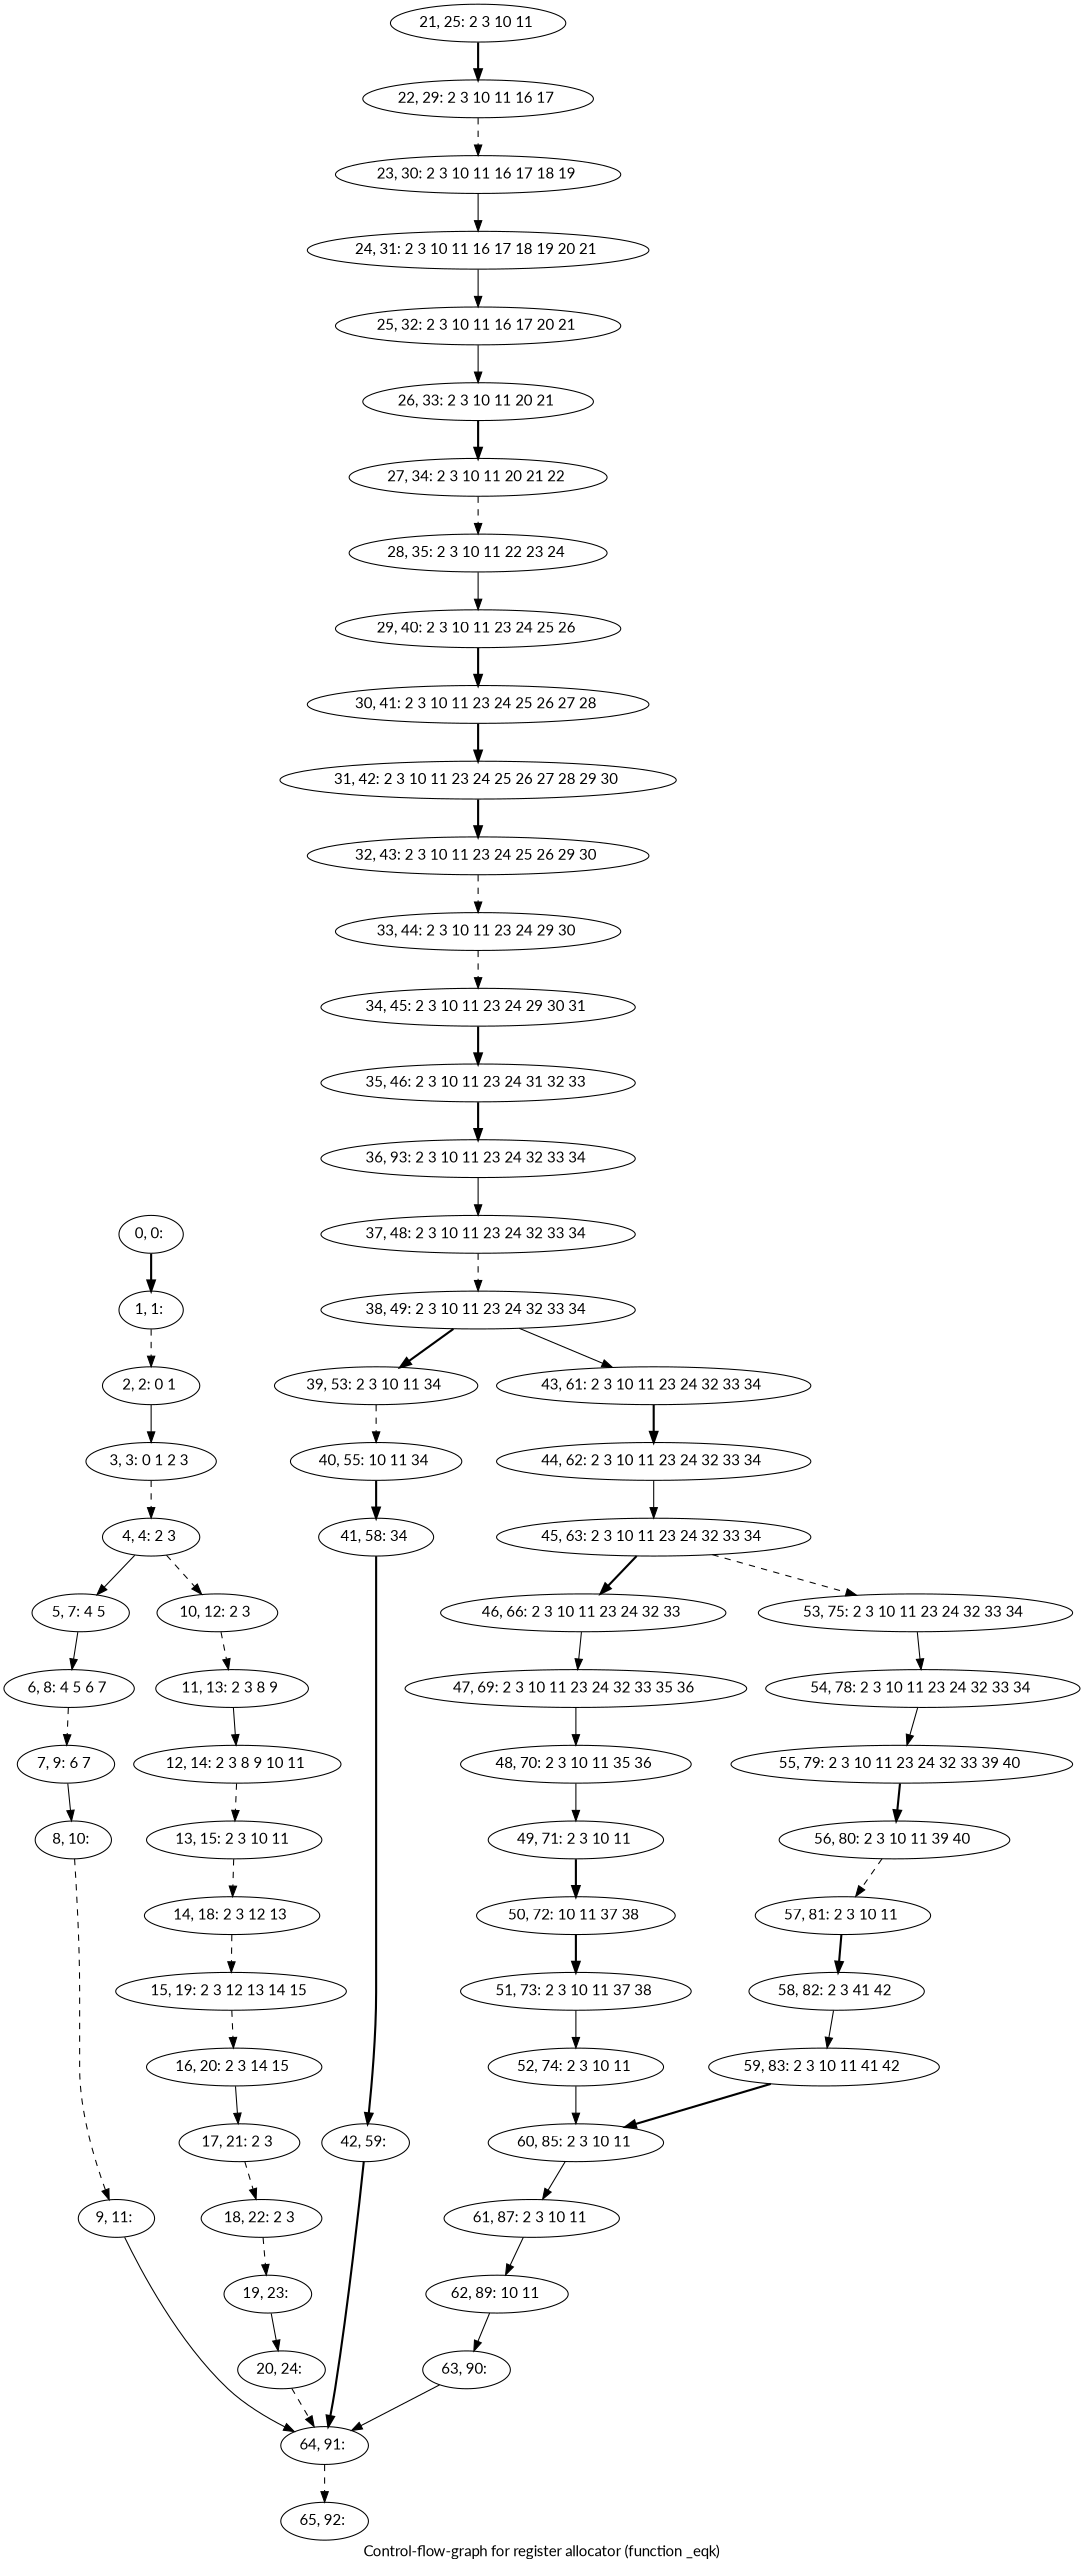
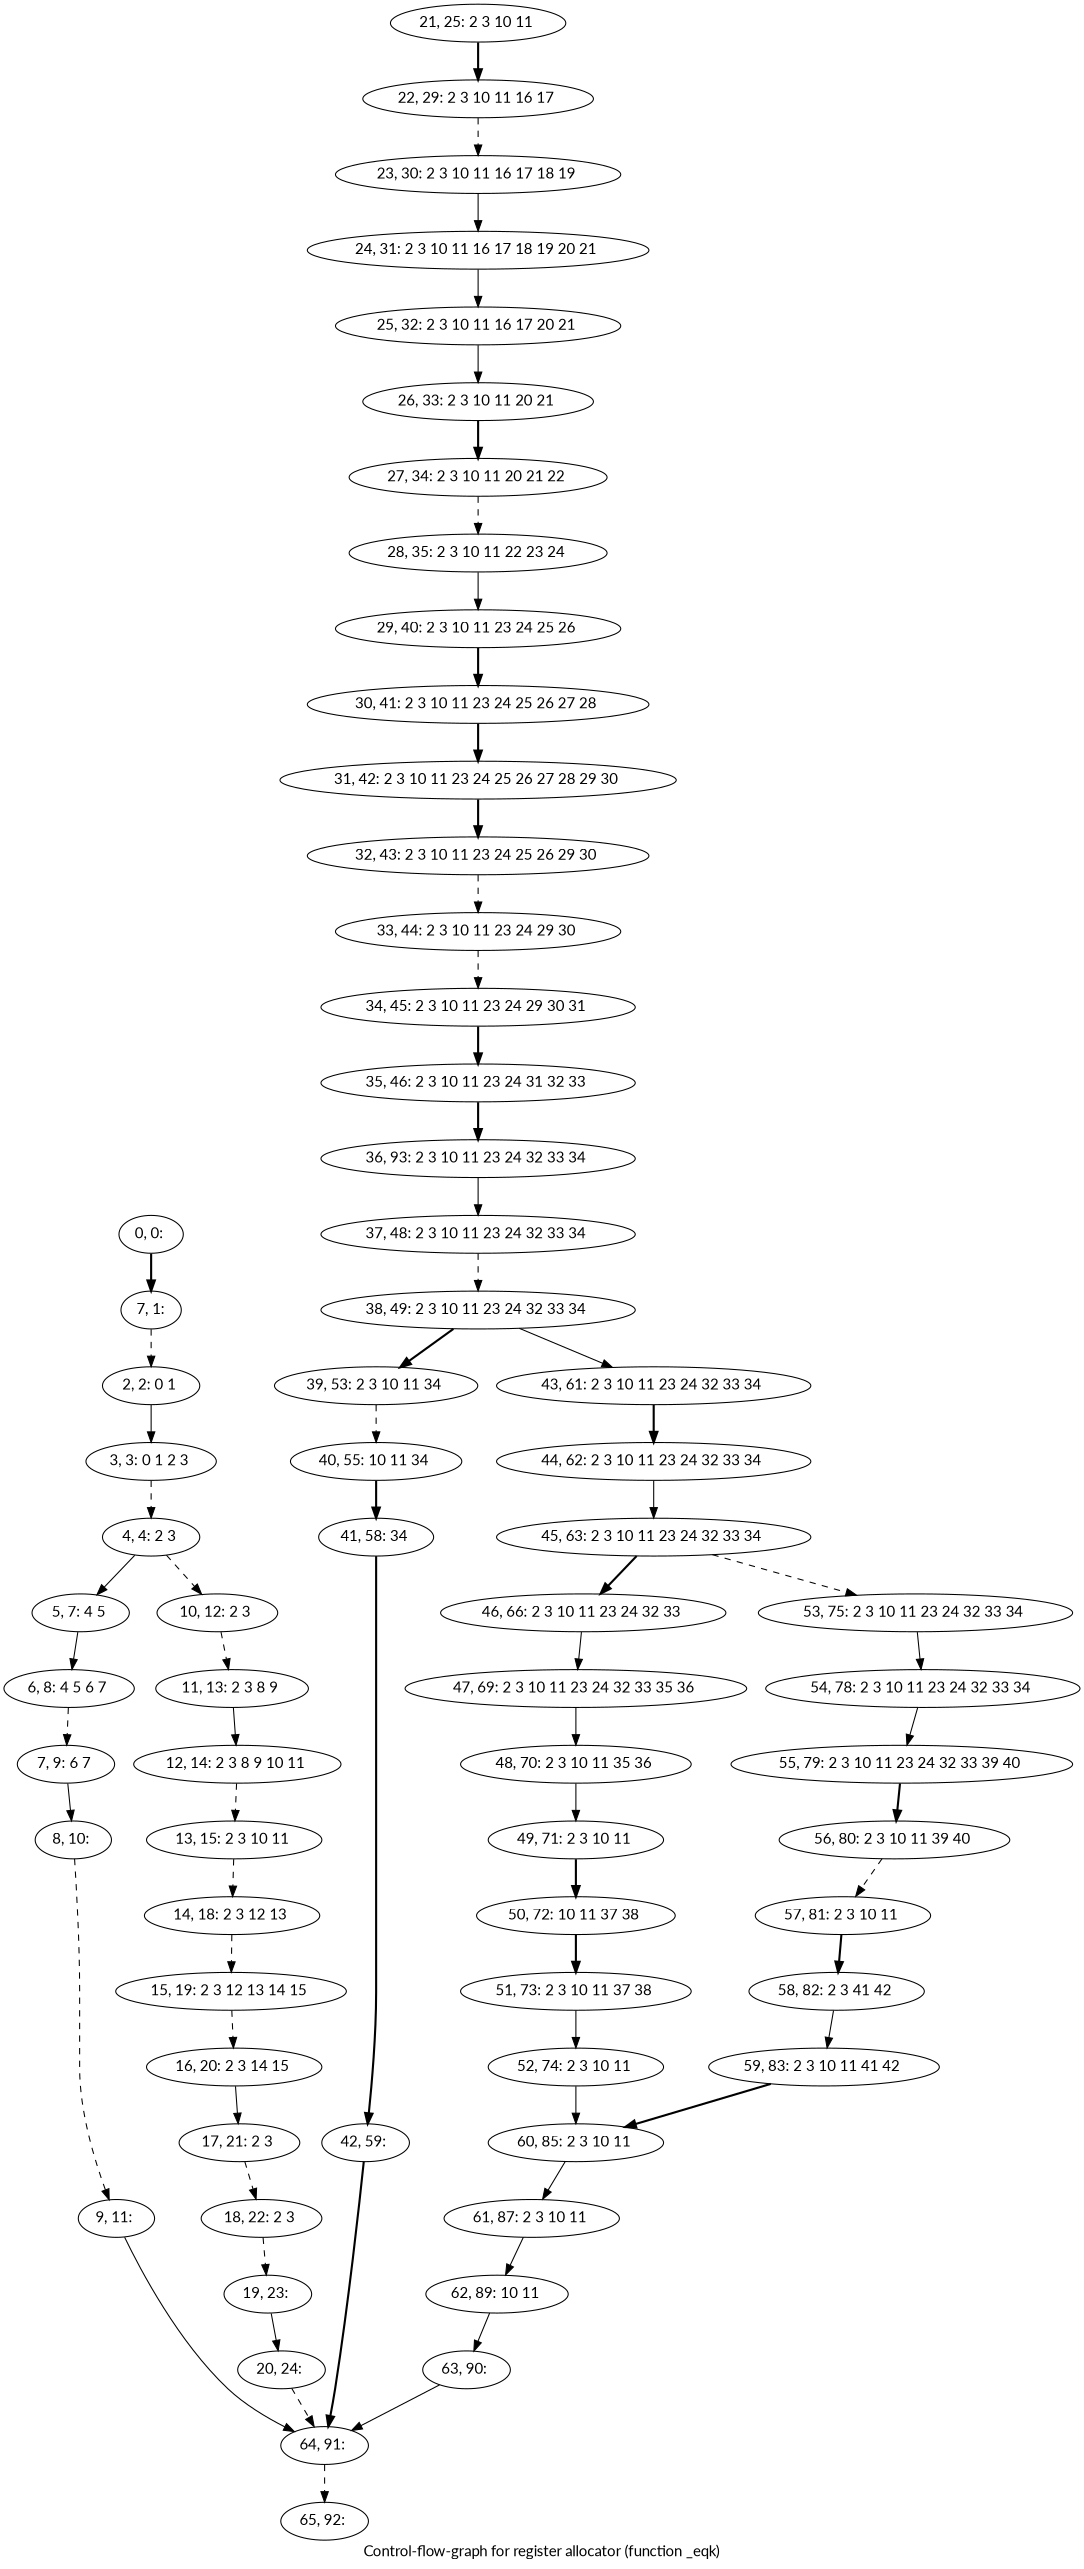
node "1, 1:": label "1, 1:" -> "7, 1:"
